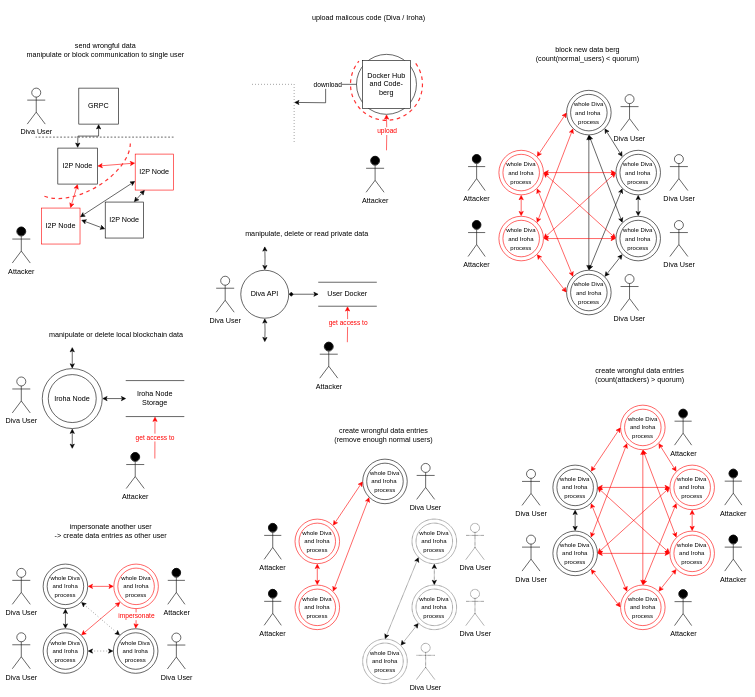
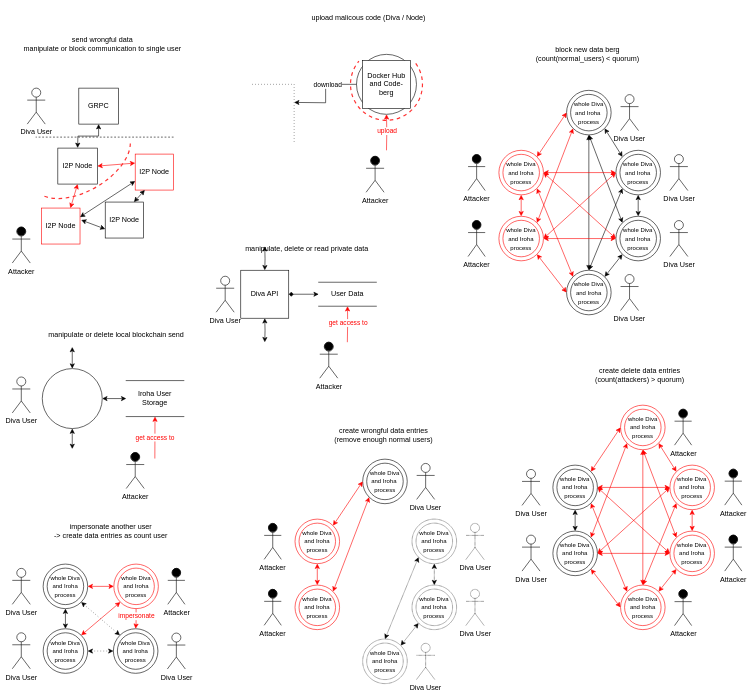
node "upload malicous code (Diva / Iroha)": label "upload malicous code (Diva / Iroha)" -> "upload malicous code (Diva / Node)"
node "send wrongful data manipulate or block communication to single user": moved (106, 50) -> (103, 44)
node "manipulate, delete or read private data": moved (307, 234) -> (307, 249)
node "Diva API": shape ellipse -> rectangle
node "User Docker": label "User Docker" -> "User Data"
node "manipulate or delete local blockchain data": label "manipulate or delete local blockchain data" -> "manipulate or delete local blockchain send"
node "create wrongful data entries (count(attackers) > quorum)": label "create wrongful data entries (count(attackers) > quorum)" -> "create delete data entries (count(attackers) > quorum)"
node "Iroha Node": removed
node "Iroha Node Storage": label "Iroha Node Storage" -> "Iroha User Storage"
node "impersonate another user -> create data entries as other user": label "impersonate another user -> create data entries as other user" -> "impersonate another user -> create data entries as count user"
